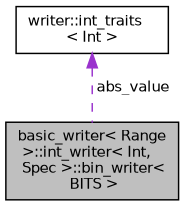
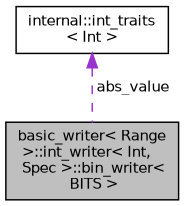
node "writer::int_traits < Int >": label "writer::int_traits < Int >" -> "internal::int_traits < Int >"
